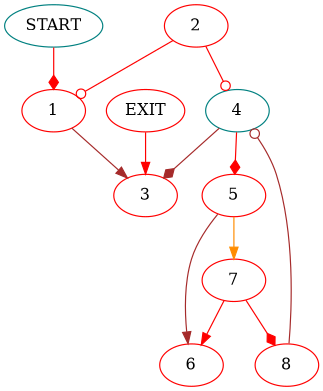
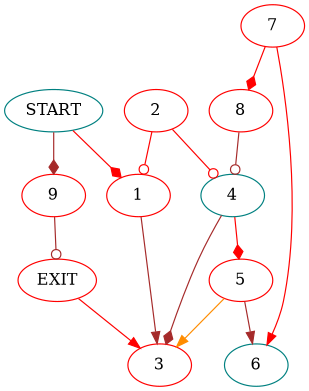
node "9": added
edge "5" -> "7": now "5" -> "3"
node "6": color red -> teal
